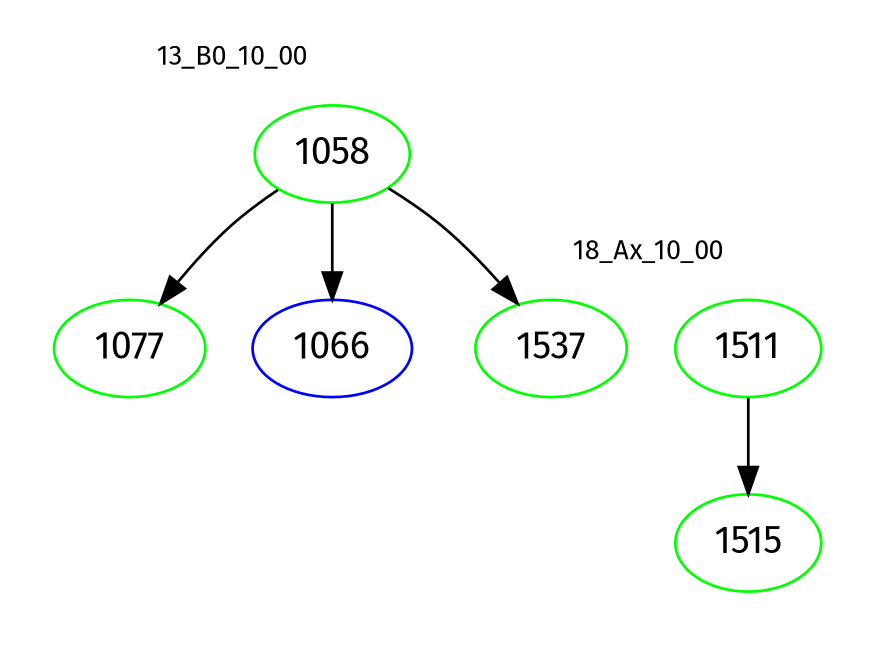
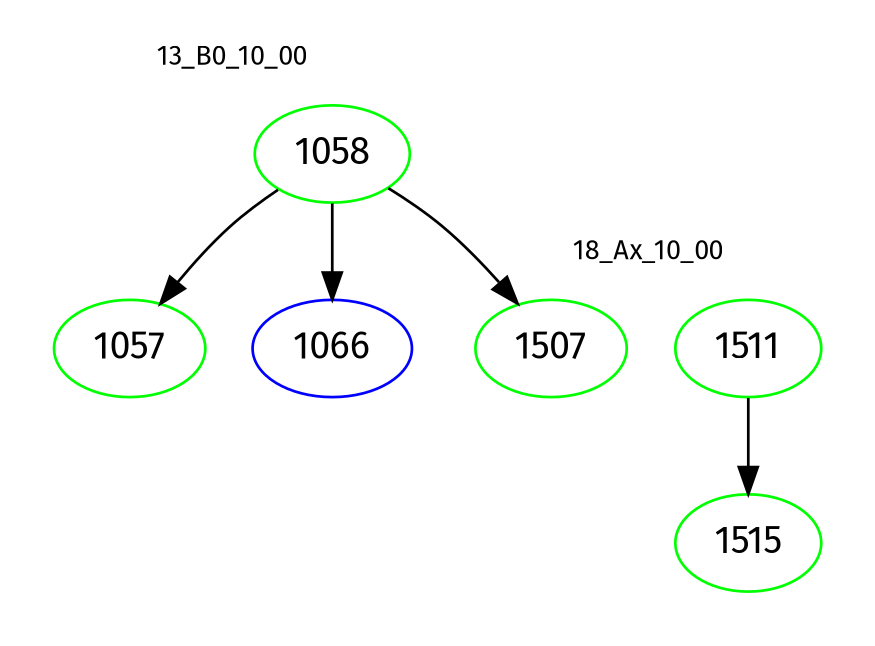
node "1077": label "1077" -> "1057"
node "1537": label "1537" -> "1507"
